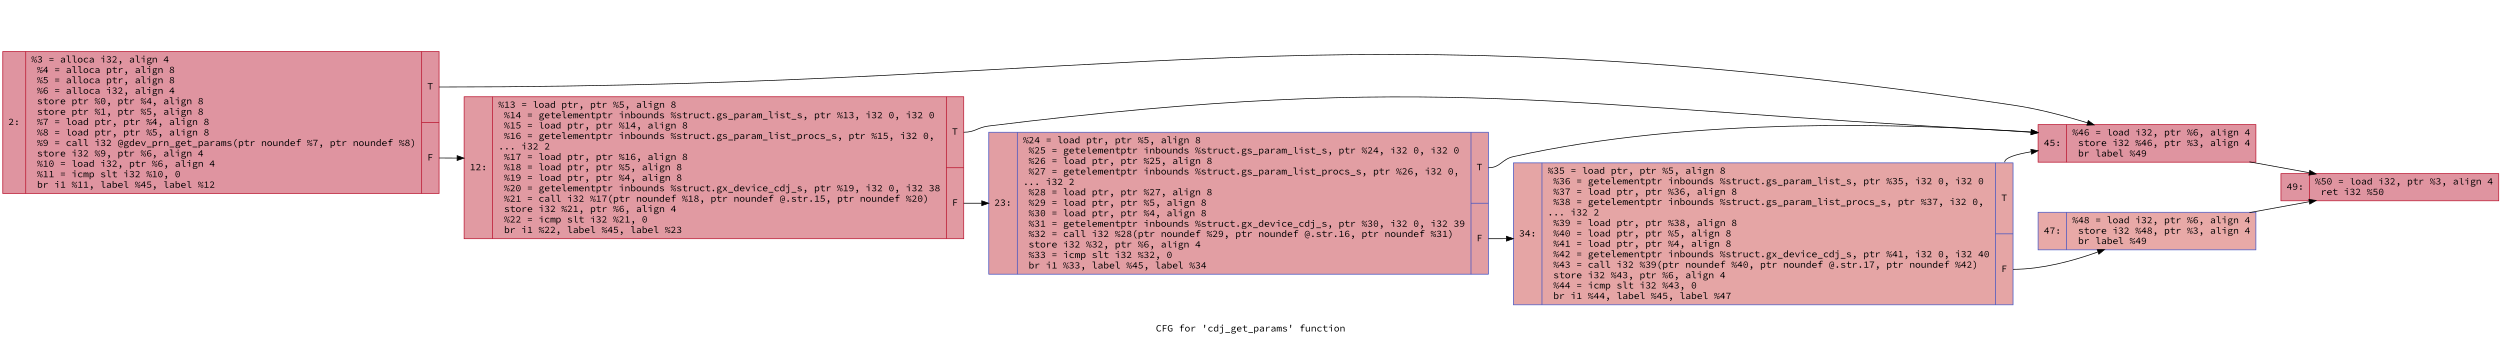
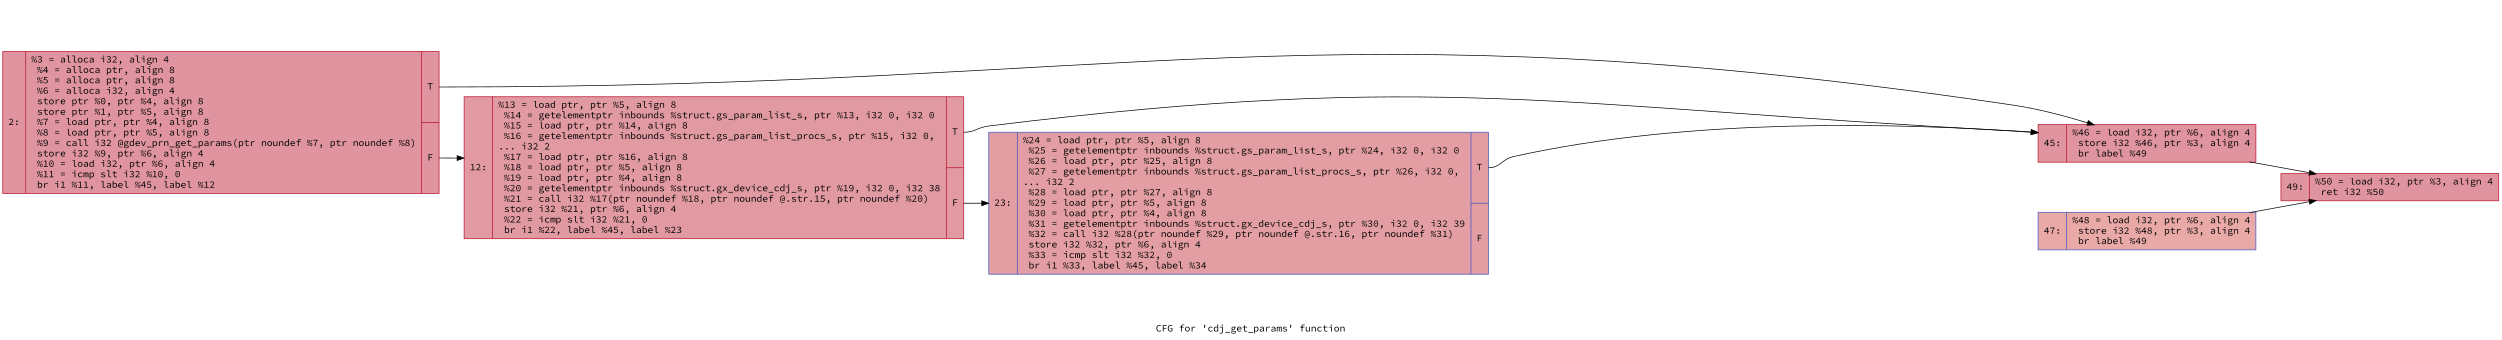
node "34:": removed
